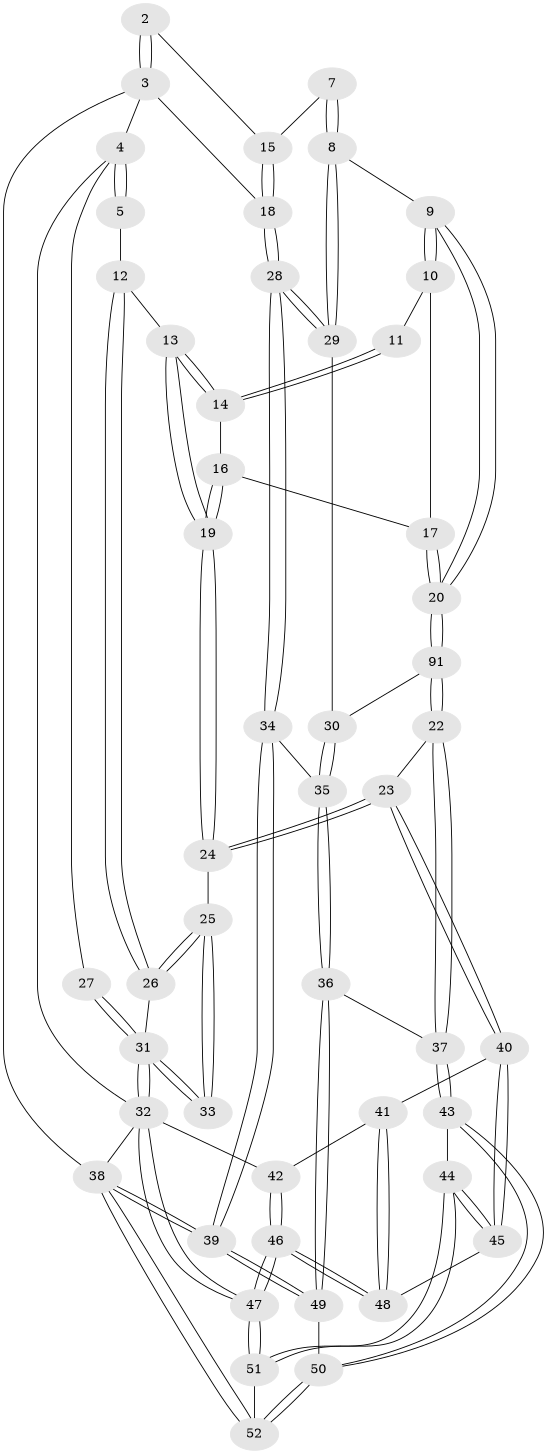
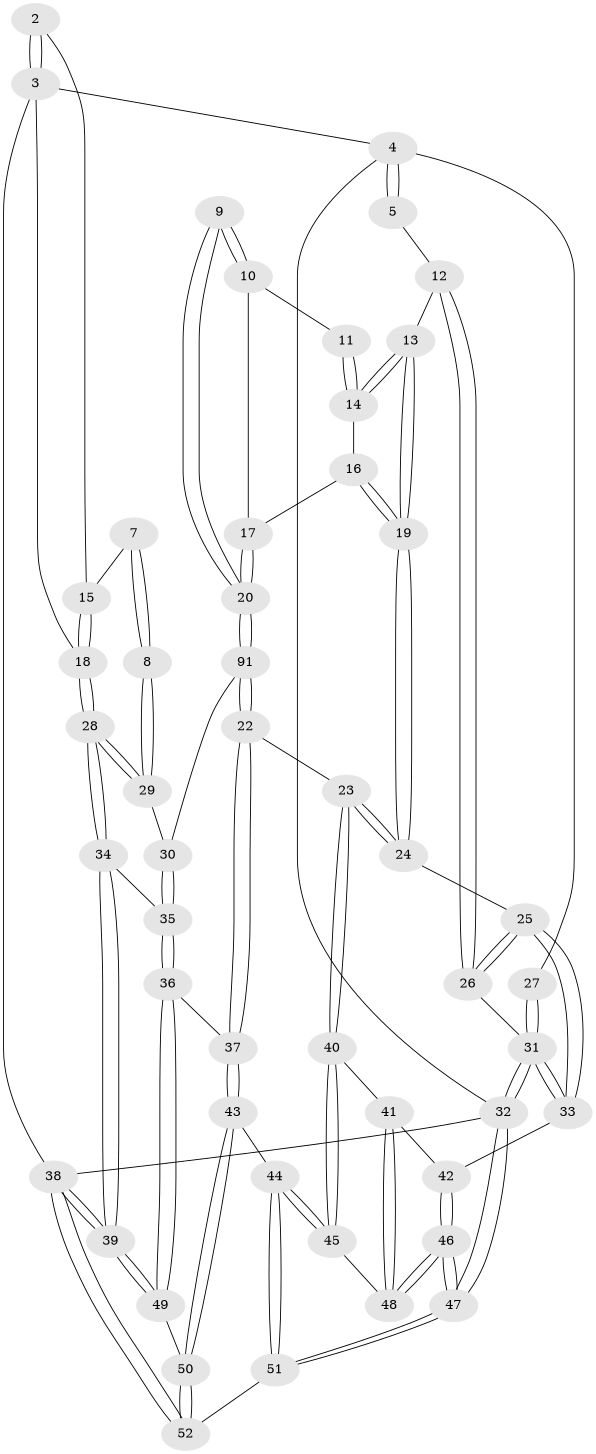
edge "8" -- "9": removed
edge "32" -- "42": now "33" -- "42"
